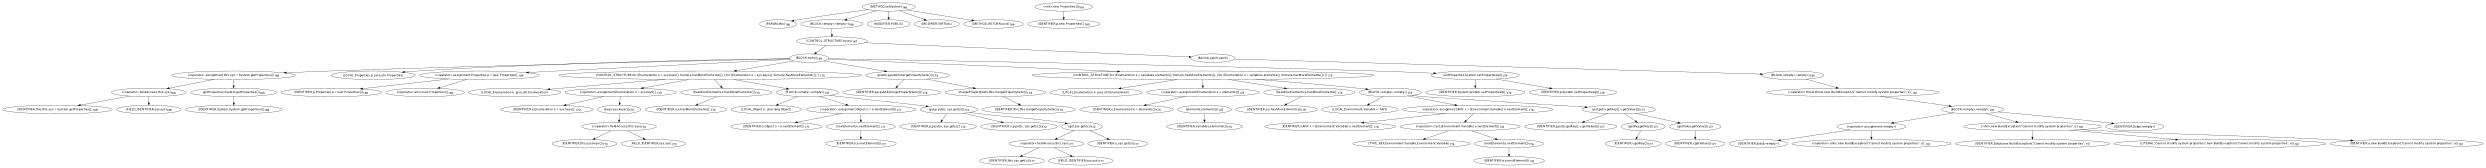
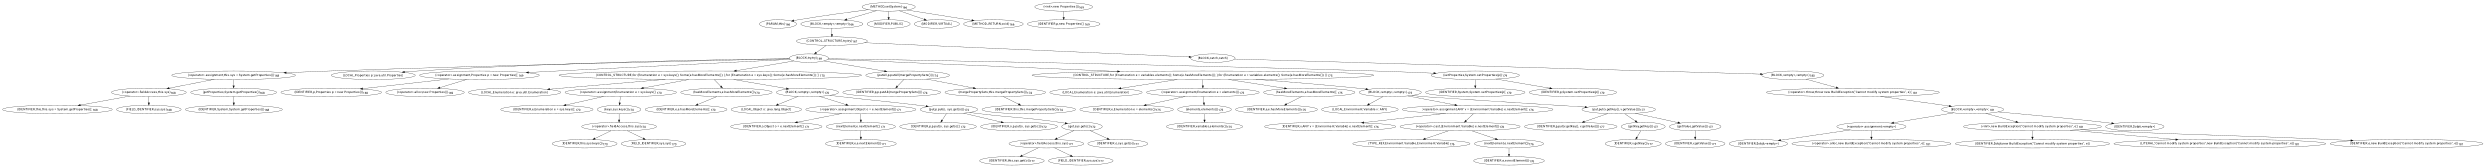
edge "(<operator>.assignment,Enumeration e = elements())" -> "(elements,elements())": added
